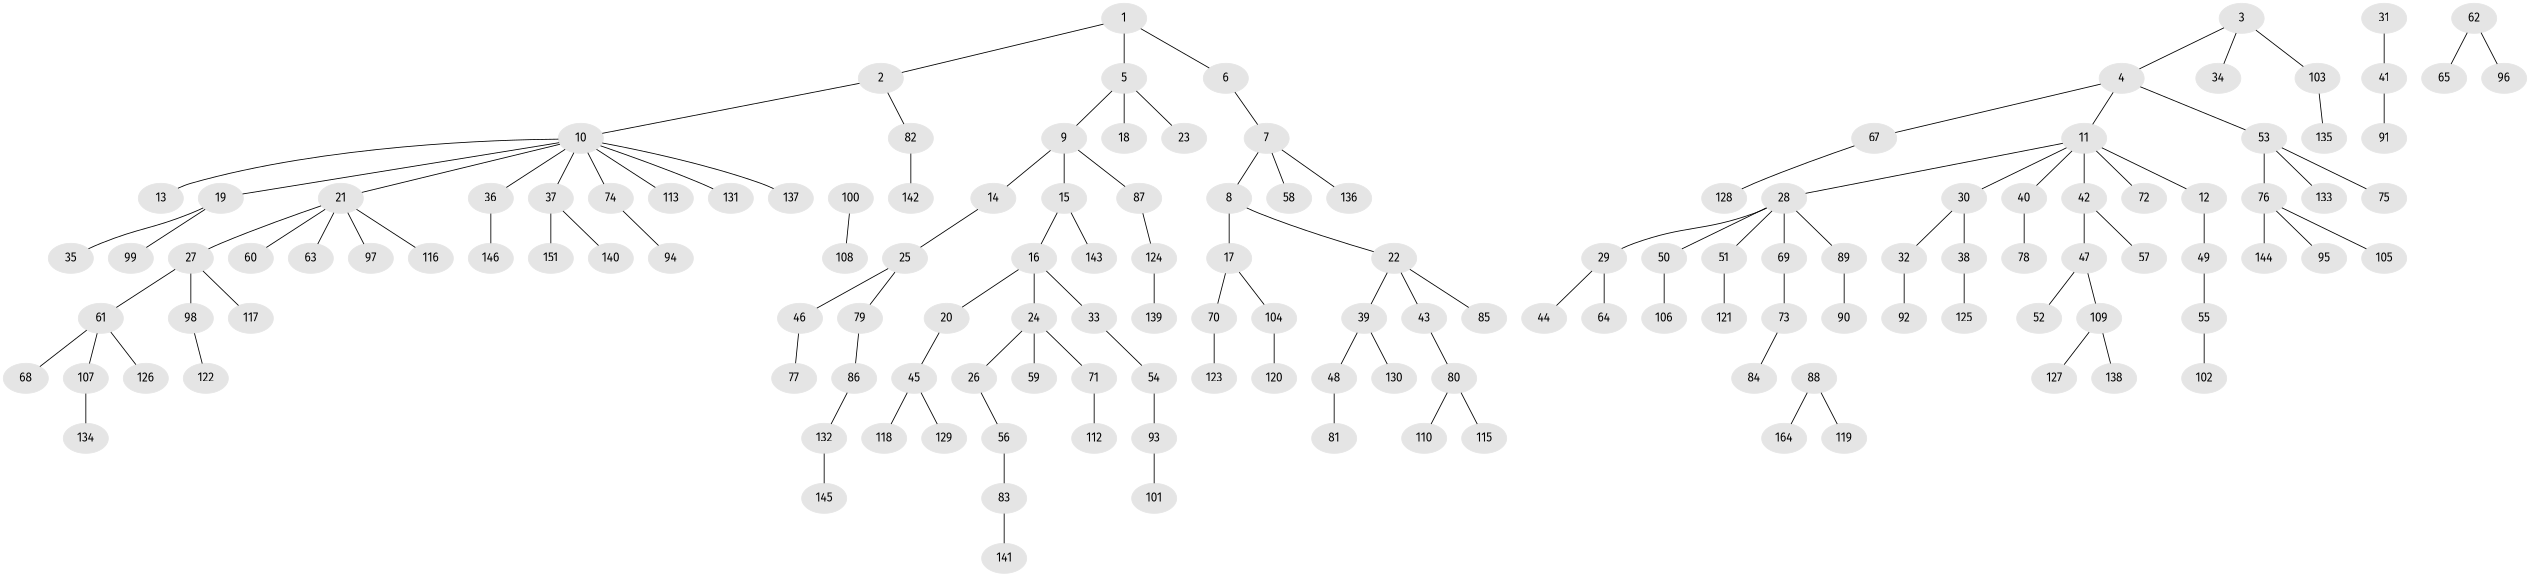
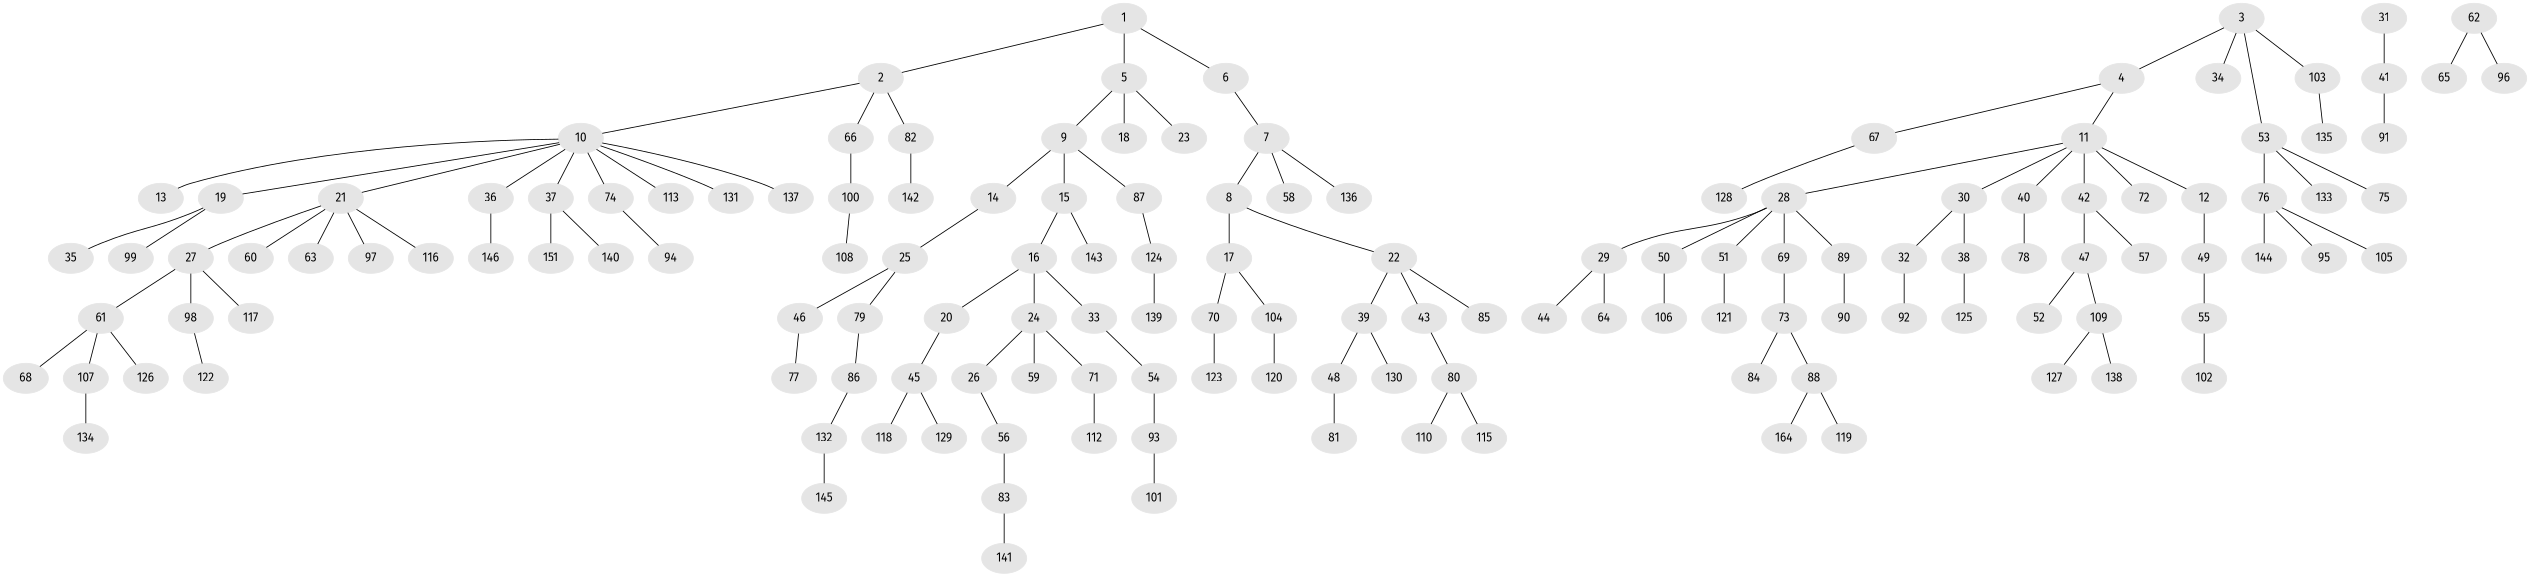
edge "4" -- "53": now "3" -- "53"
node "66": added
edge "73" -- "88": added
